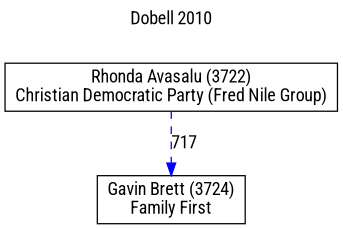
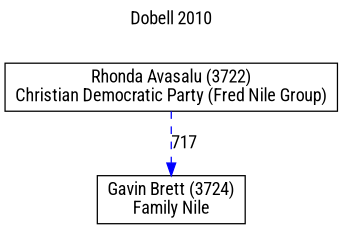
node "Gavin Brett (3724) Family First": label "Gavin Brett (3724) Family First" -> "Gavin Brett (3724) Family Nile"
